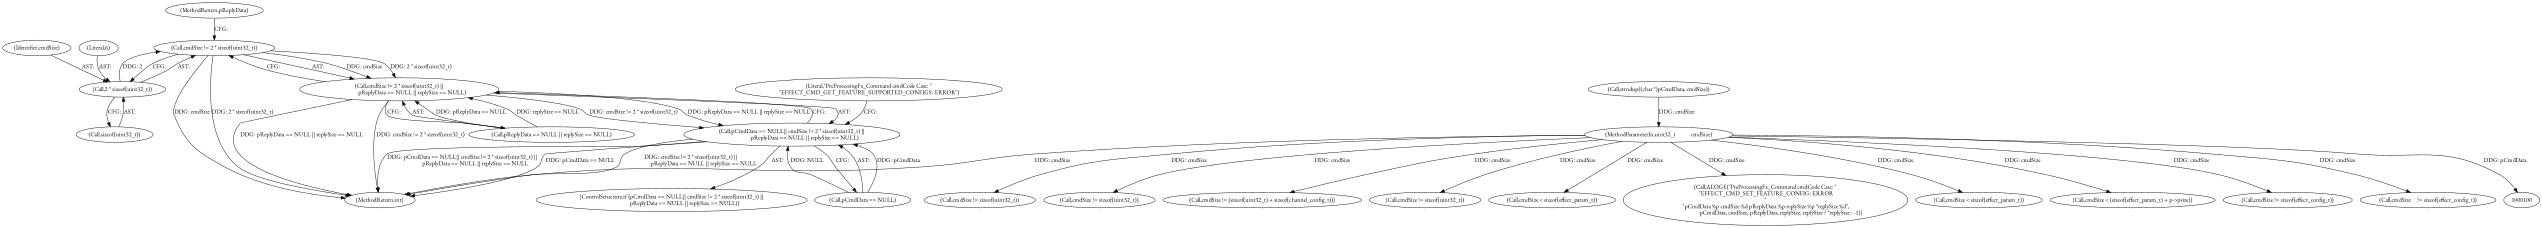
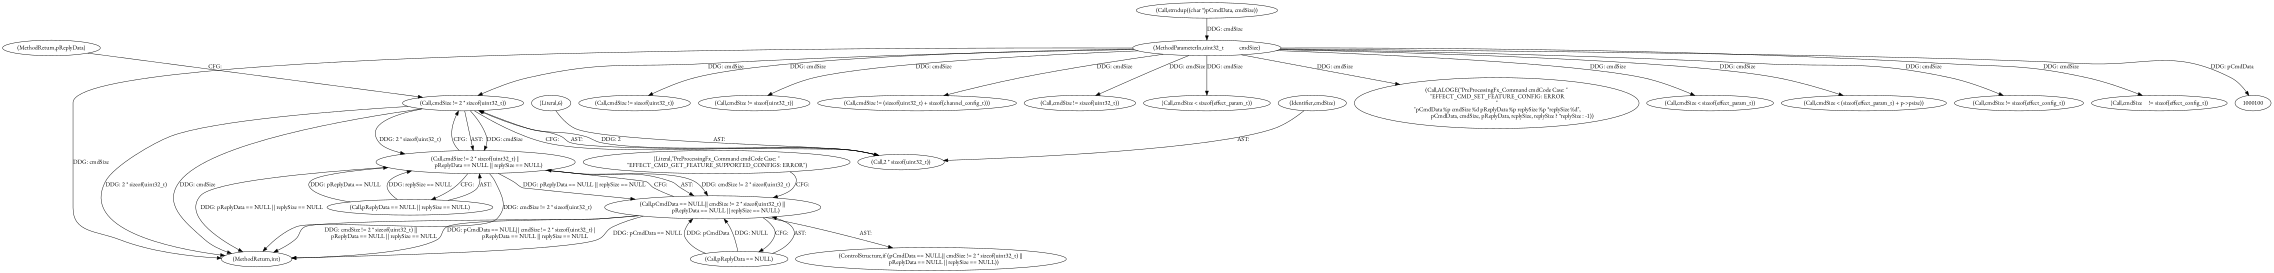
edge "(MethodParameterIn,uint32_t            cmdSize)" -> "(Call,cmdSize != 2 * sizeof(uint32_t))": added, label "DDG: cmdSize"
node "(Call,sizeof(uint32_t))": removed
node "(Call,pCmdData == NULL)": label "(Call,pCmdData == NULL)" -> "(Call,pReplyData == NULL)"
